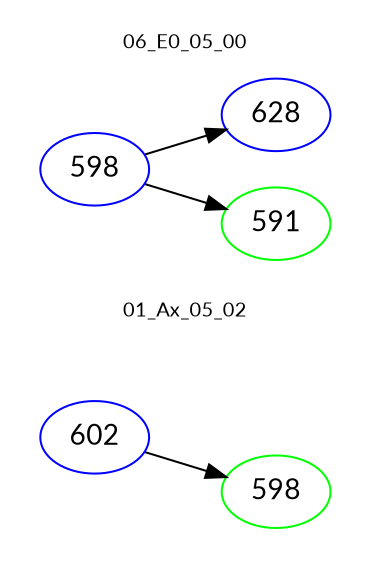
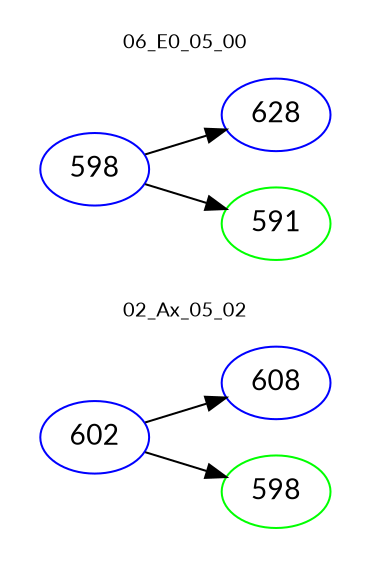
cluster "01_Ax_05_02": label "01_Ax_05_02" -> "02_Ax_05_02"
node "608": added
